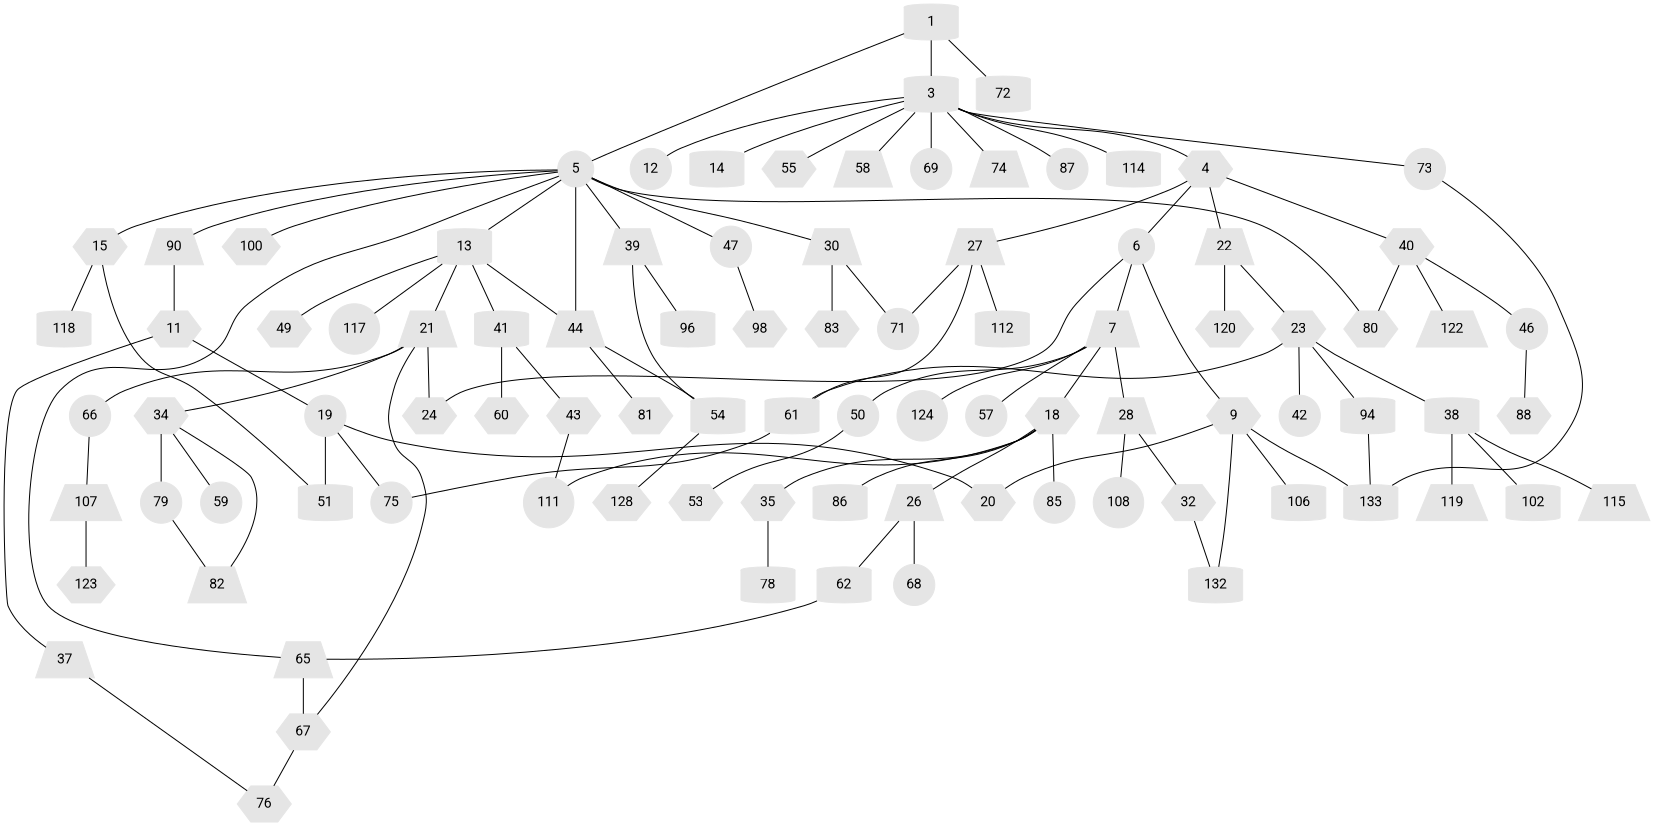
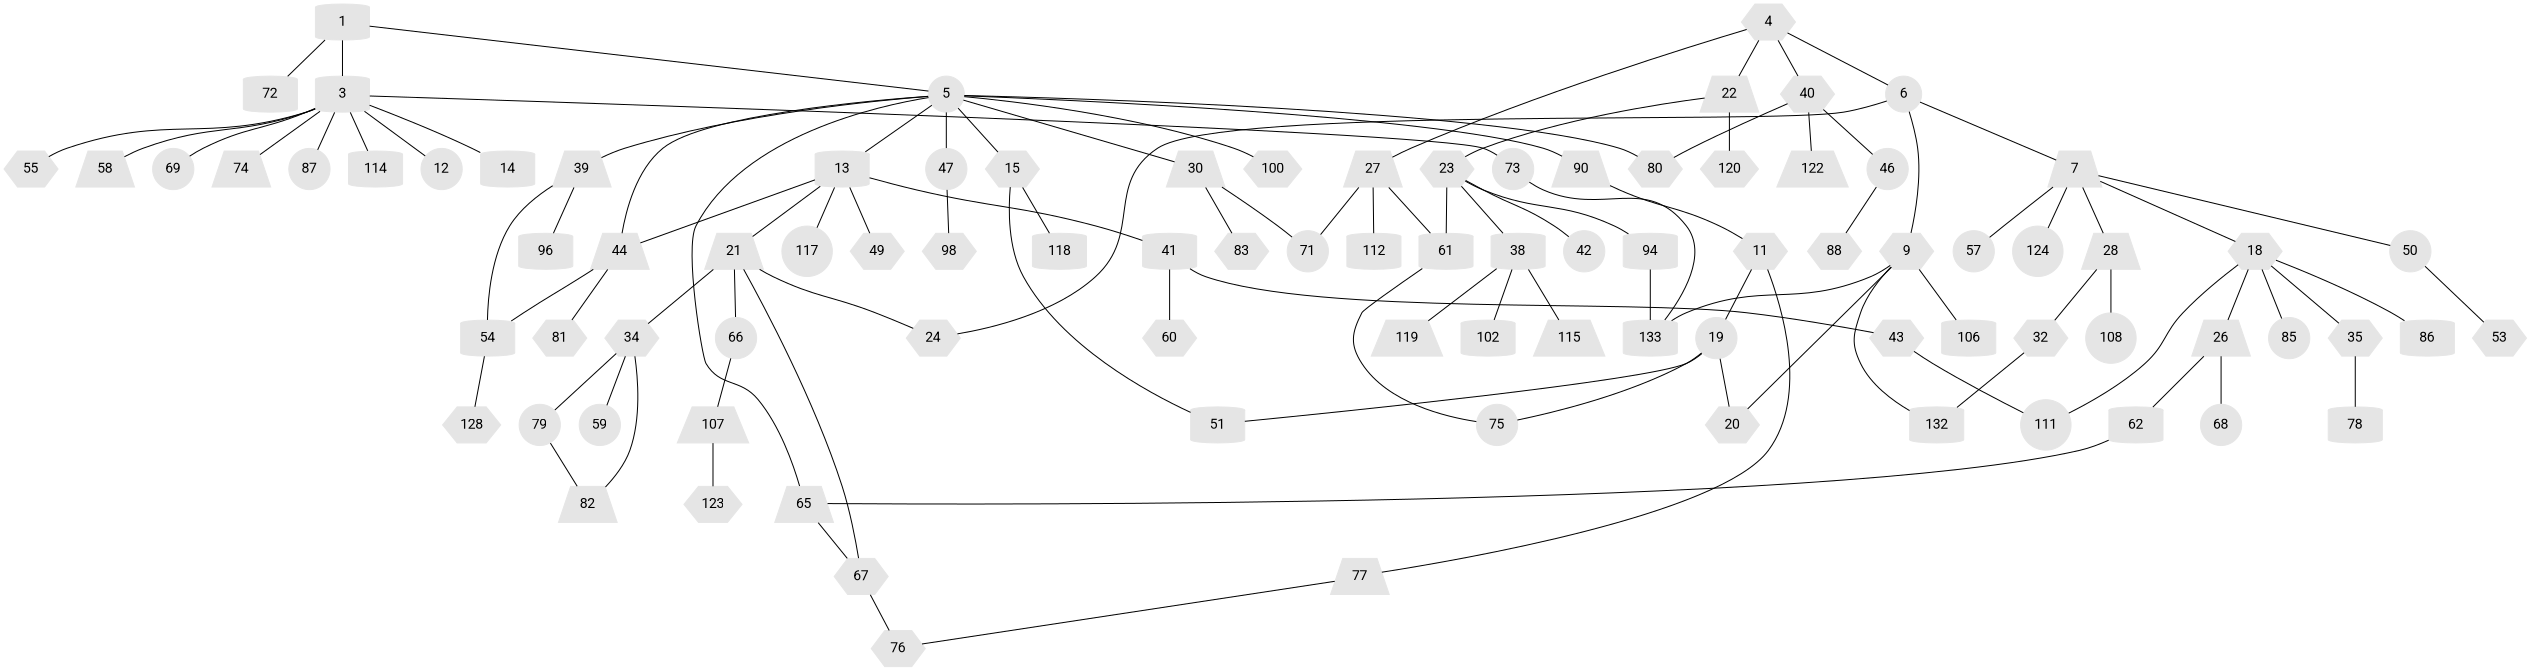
edge "3" -- "4": removed
node "37": label "37" -> "77"
